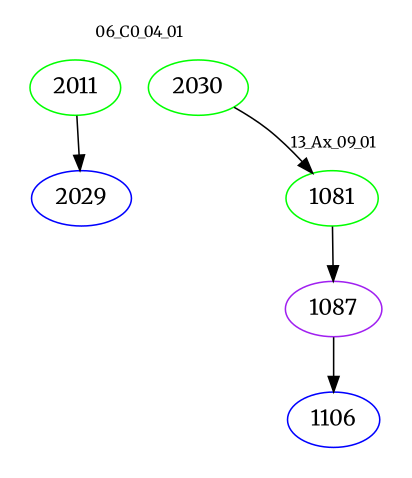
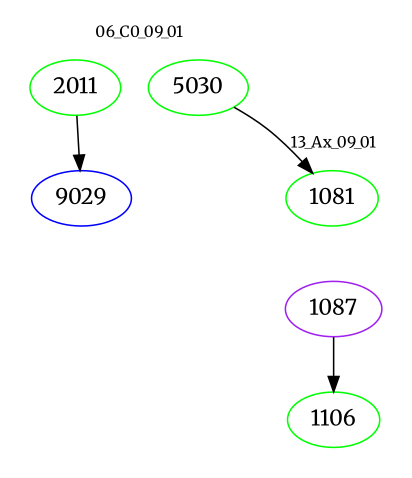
cluster "06_C0_04_01": label "06_C0_04_01" -> "06_C0_09_01"
node "2030": label "2030" -> "5030"
node "2029": label "2029" -> "9029"
edge "1081" -> "1087": removed
node "1106": color blue -> green
